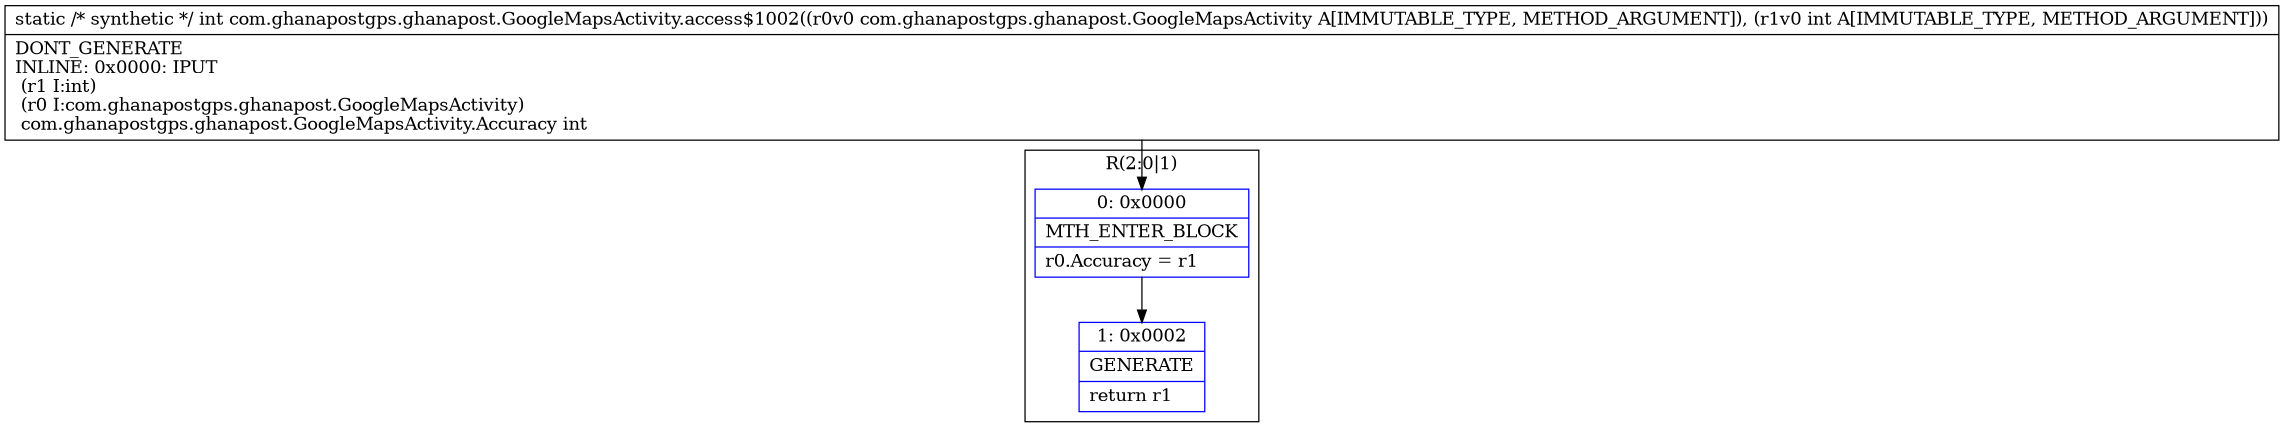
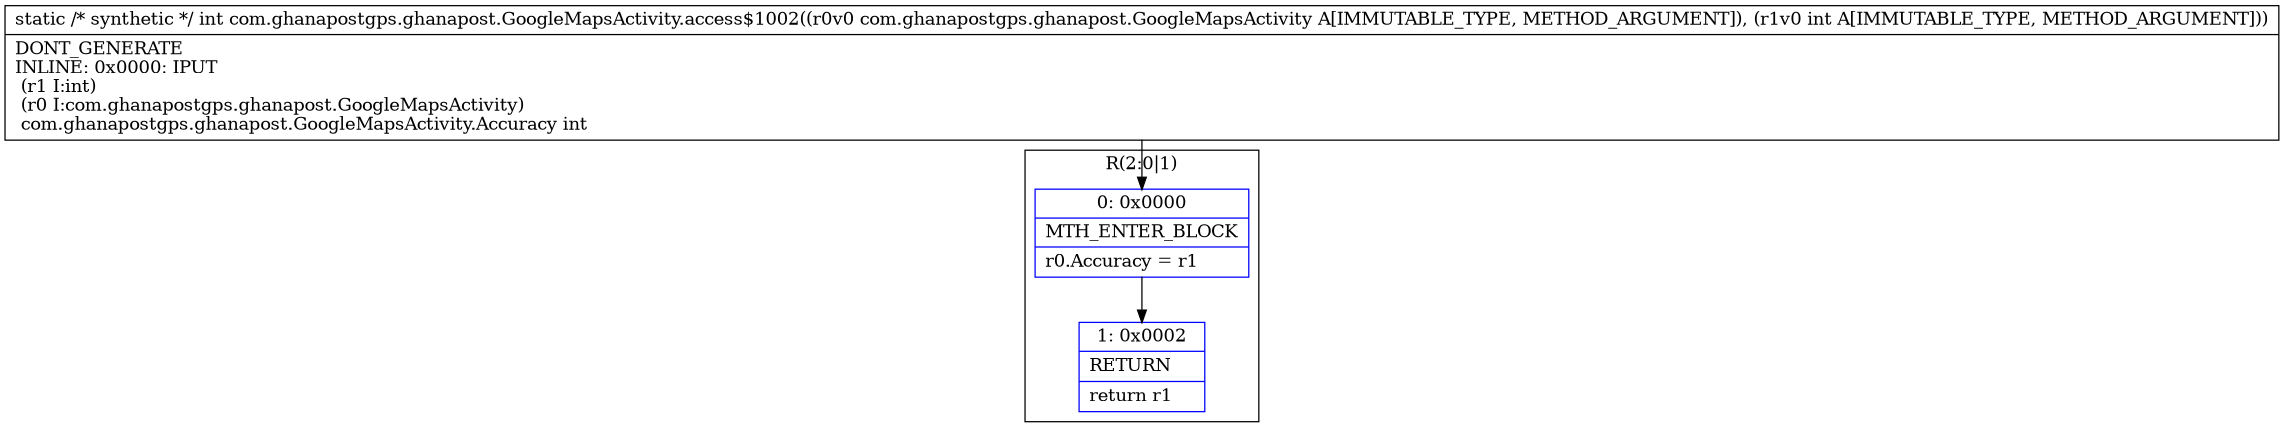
node "1: 0x0002": text "GENERATE" -> "RETURN"
